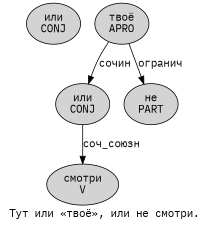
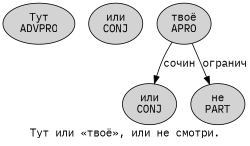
node "Тут ADVPRO": added
node "смотри V": removed
